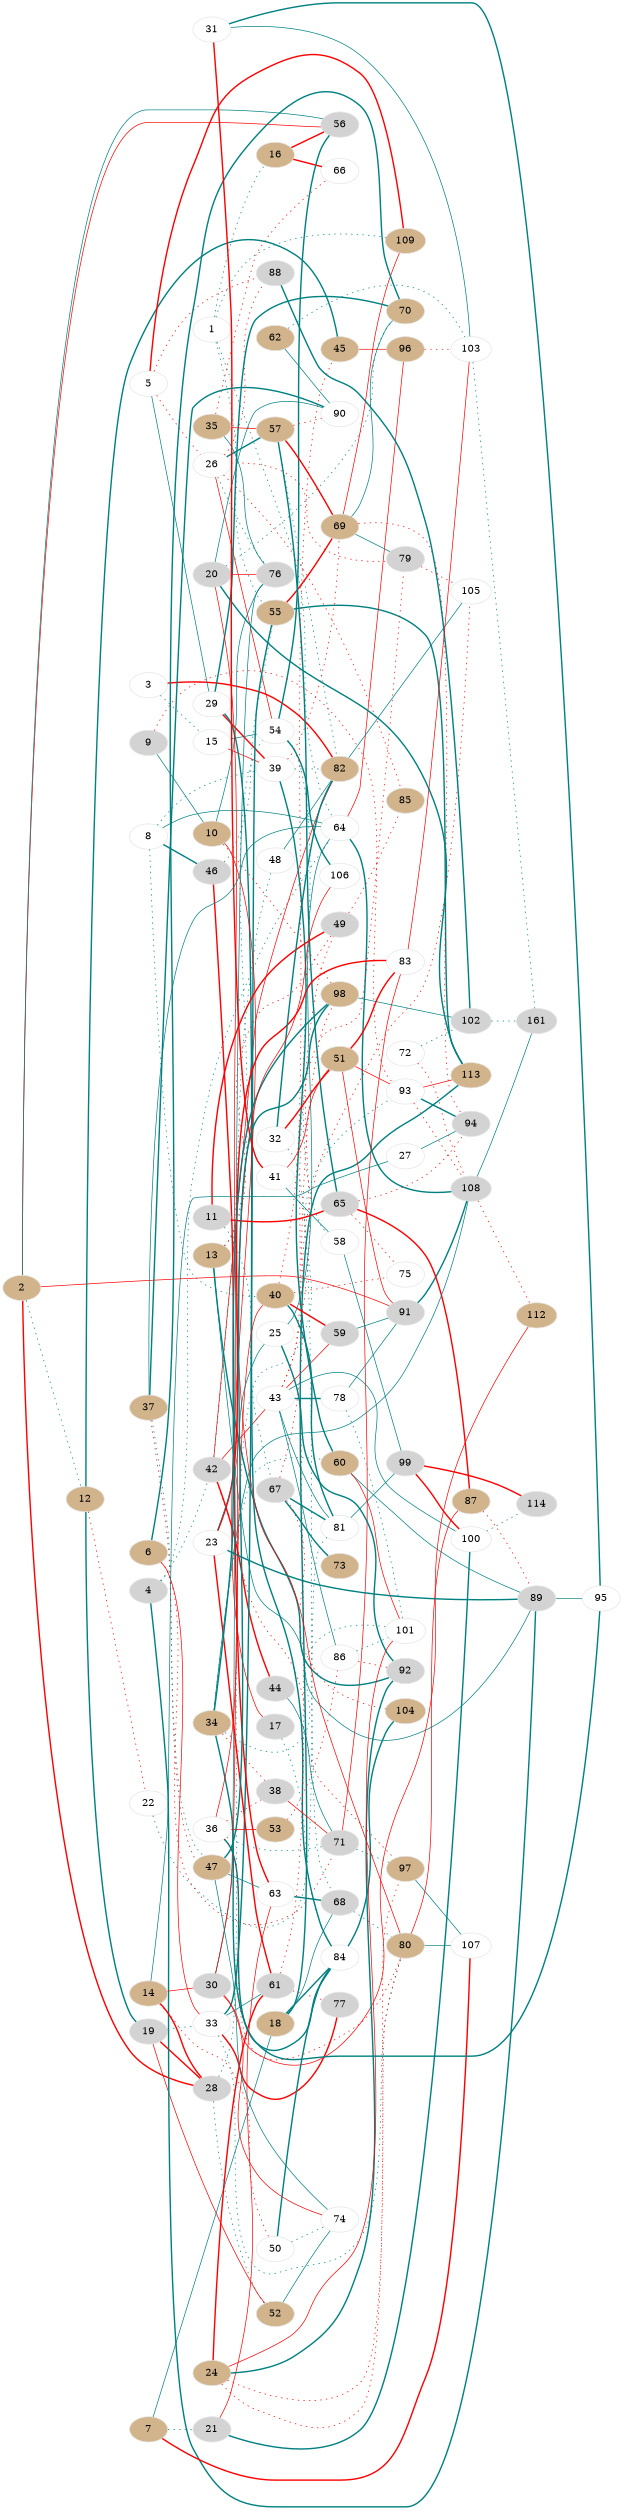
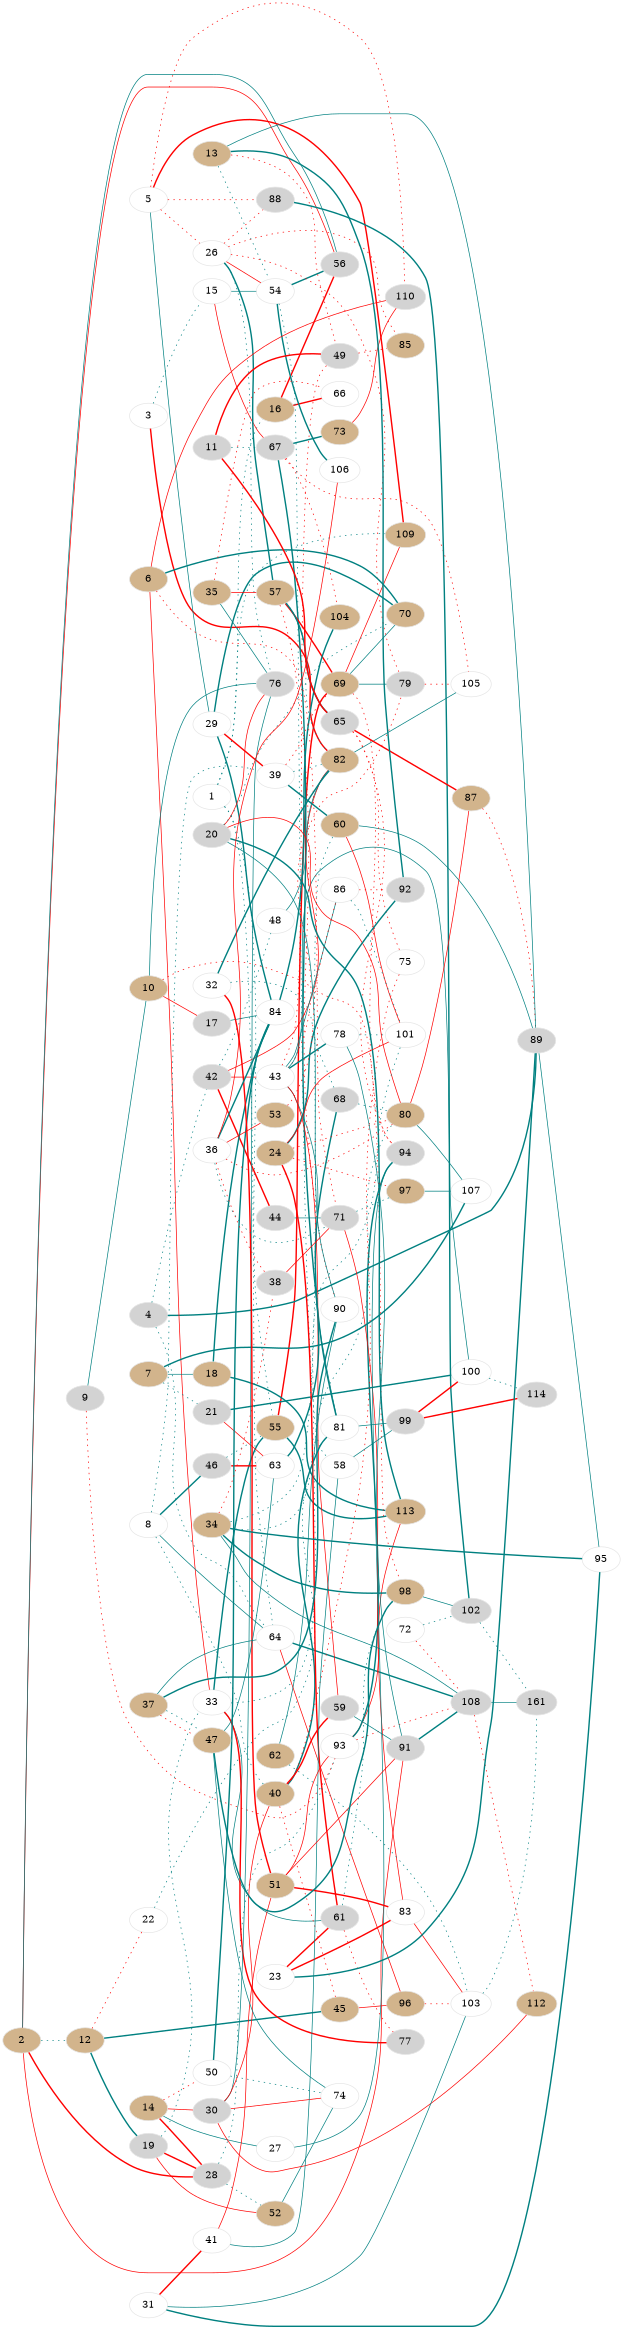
node "110": added
edge "15" -- "39": now "15" -- "67"
node "25": removed
edge "98" -- "61": color red -> teal
edge "42" -- "97": removed
edge "17" -- "84": style dotted -> solid
edge "68" -- "18": removed
edge "107" -- "7": color red -> teal
